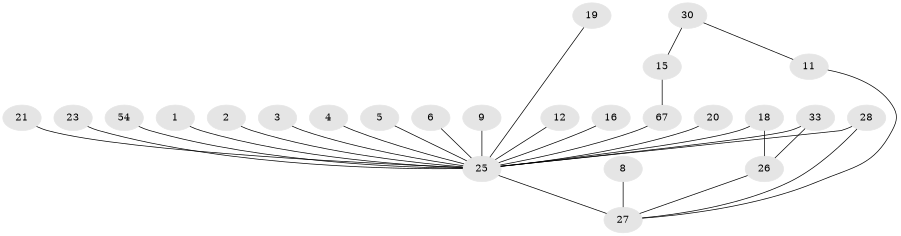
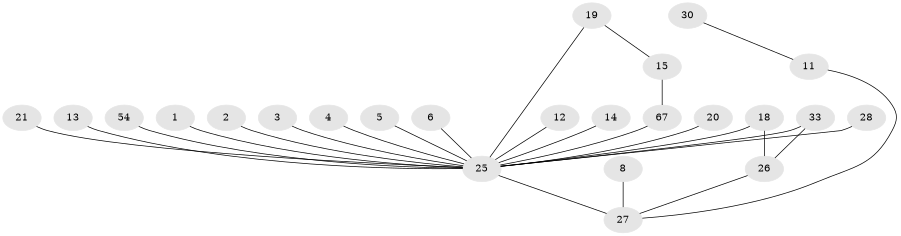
edge "30" -- "15": now "19" -- "15"
node "23": label "23" -> "13"
node "9": removed
node "16": label "16" -> "14"
edge "28" -- "27": removed
